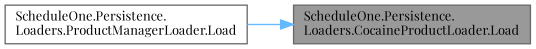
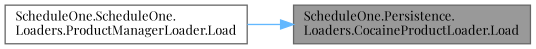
node "ScheduleOne.Persistence. Loaders.ProductManagerLoader.Load": label "ScheduleOne.Persistence. Loaders.ProductManagerLoader.Load" -> "ScheduleOne.ScheduleOne. Loaders.ProductManagerLoader.Load"
